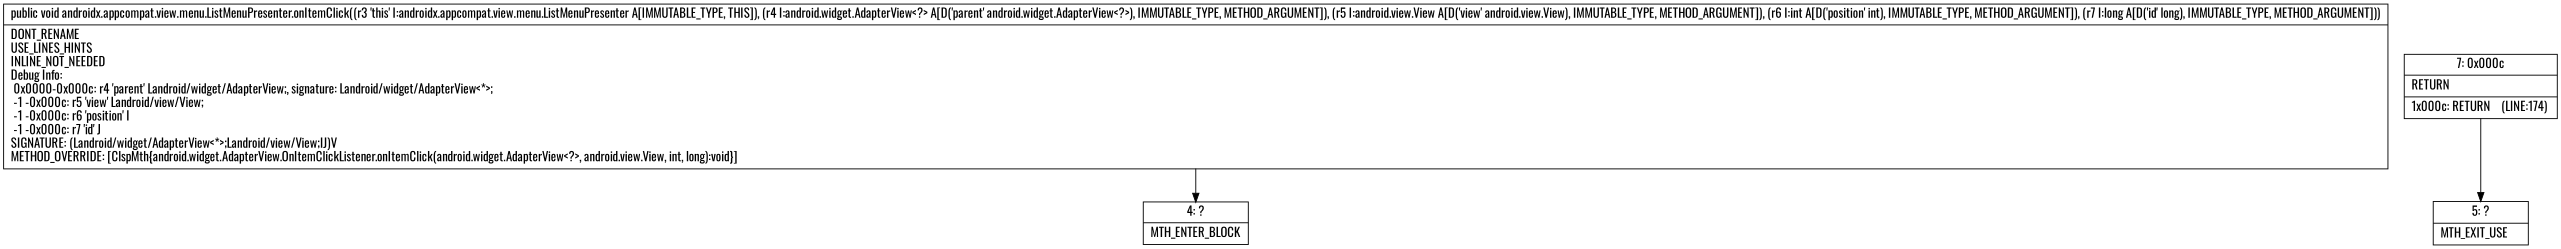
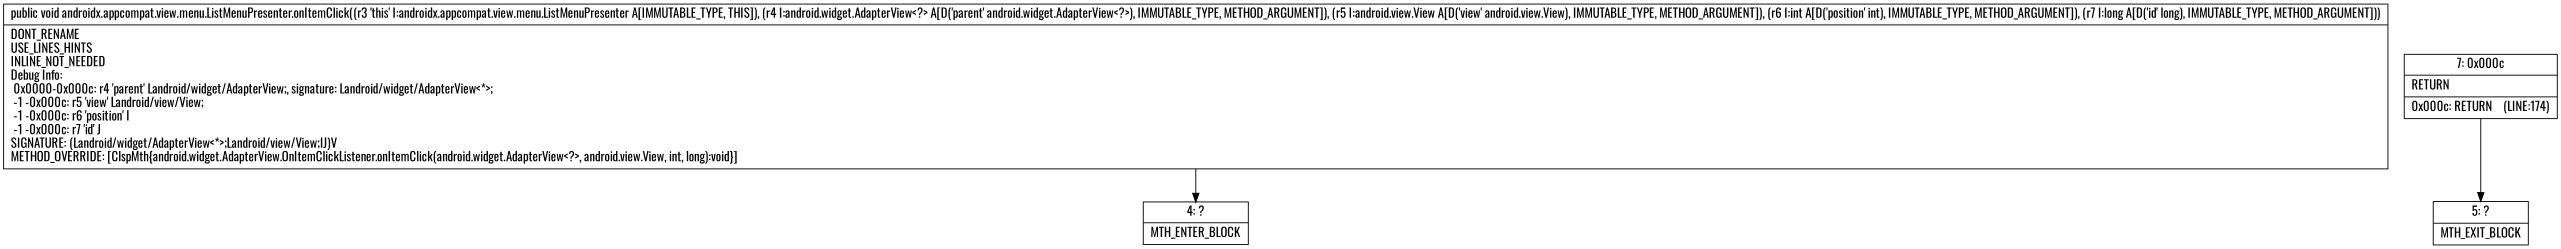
node "7: 0x000c": text "1x000c: RETURN    (LINE:174)" -> "0x000c: RETURN    (LINE:174)"
node "5: ?": text "MTH_EXIT_USE" -> "MTH_EXIT_BLOCK"
